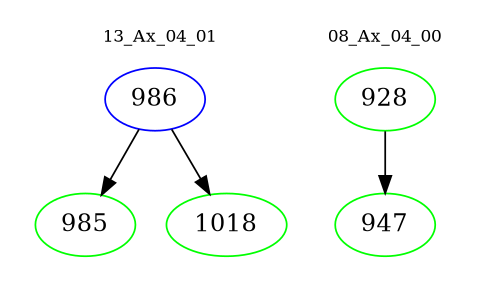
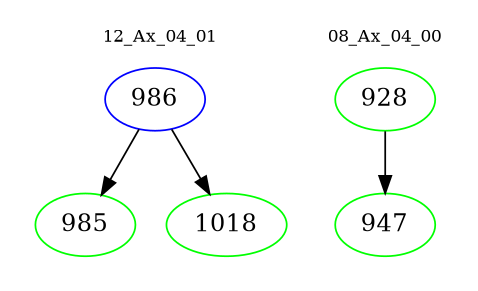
cluster "13_Ax_04_01": label "13_Ax_04_01" -> "12_Ax_04_01"
